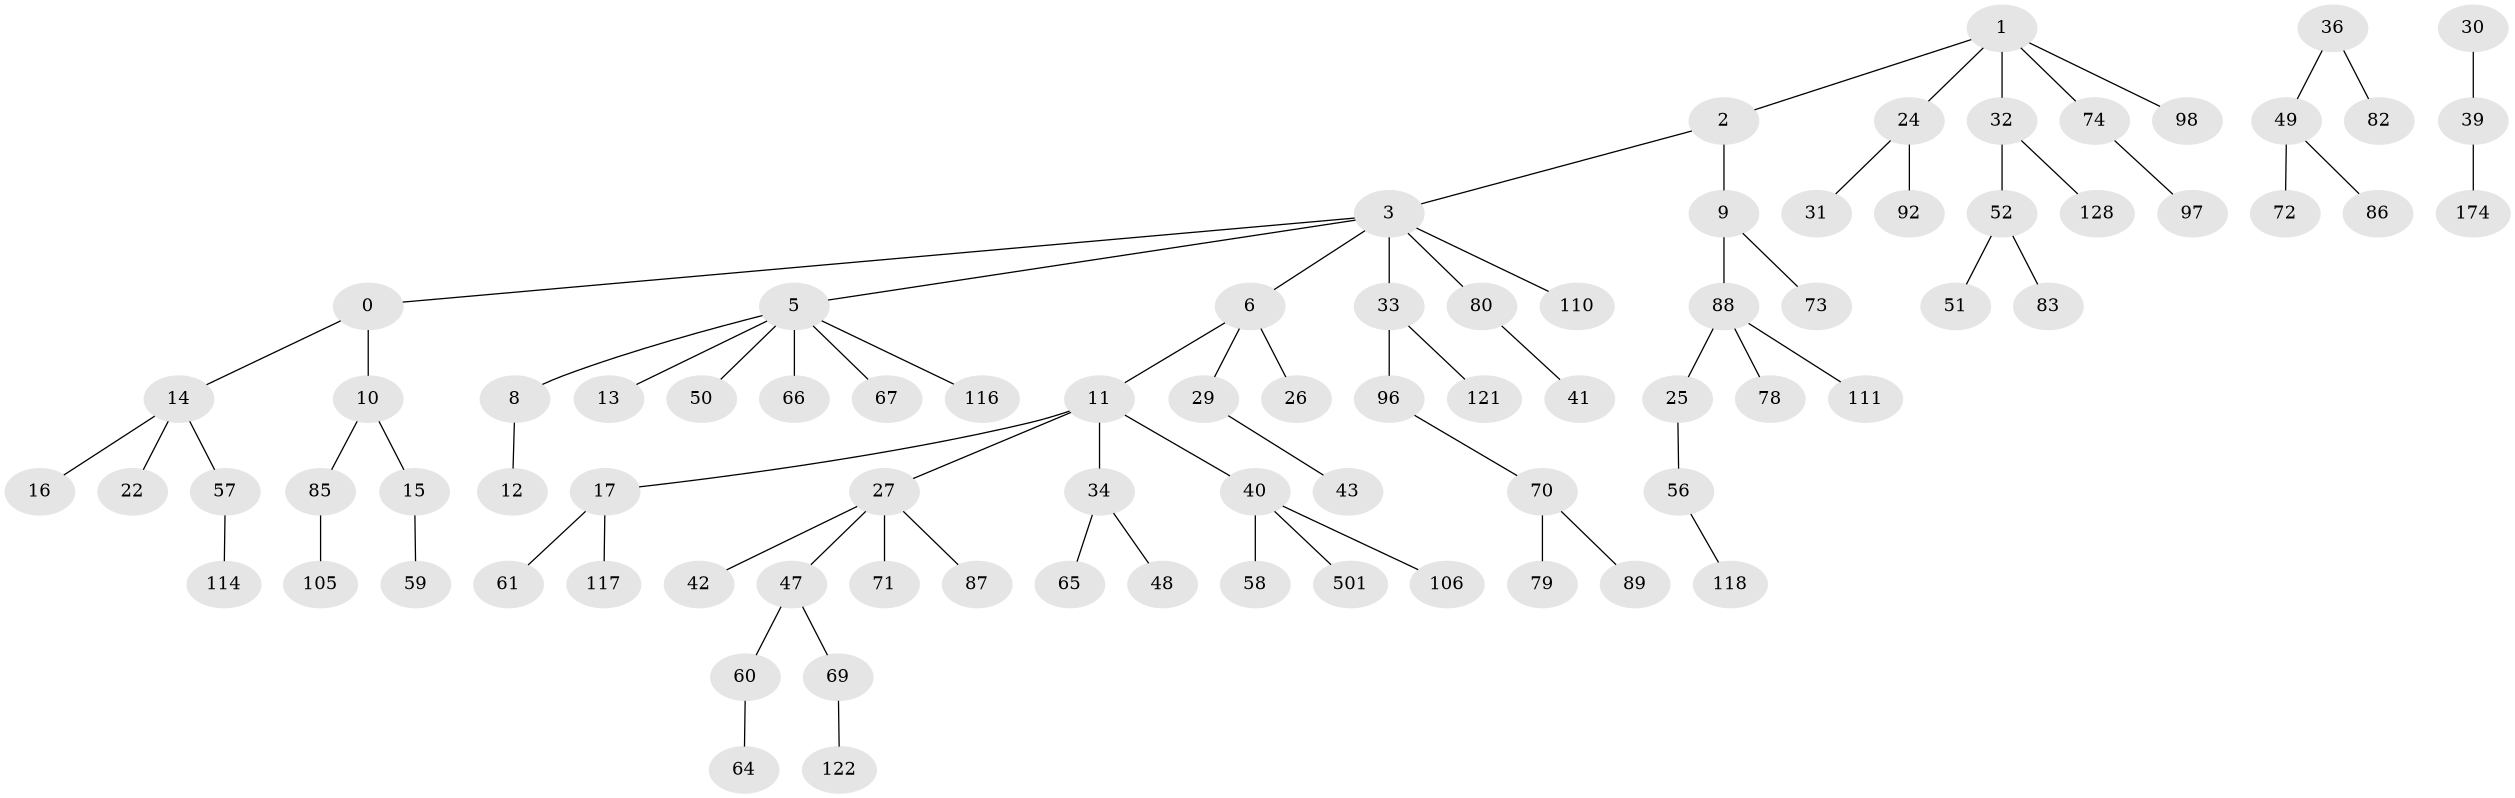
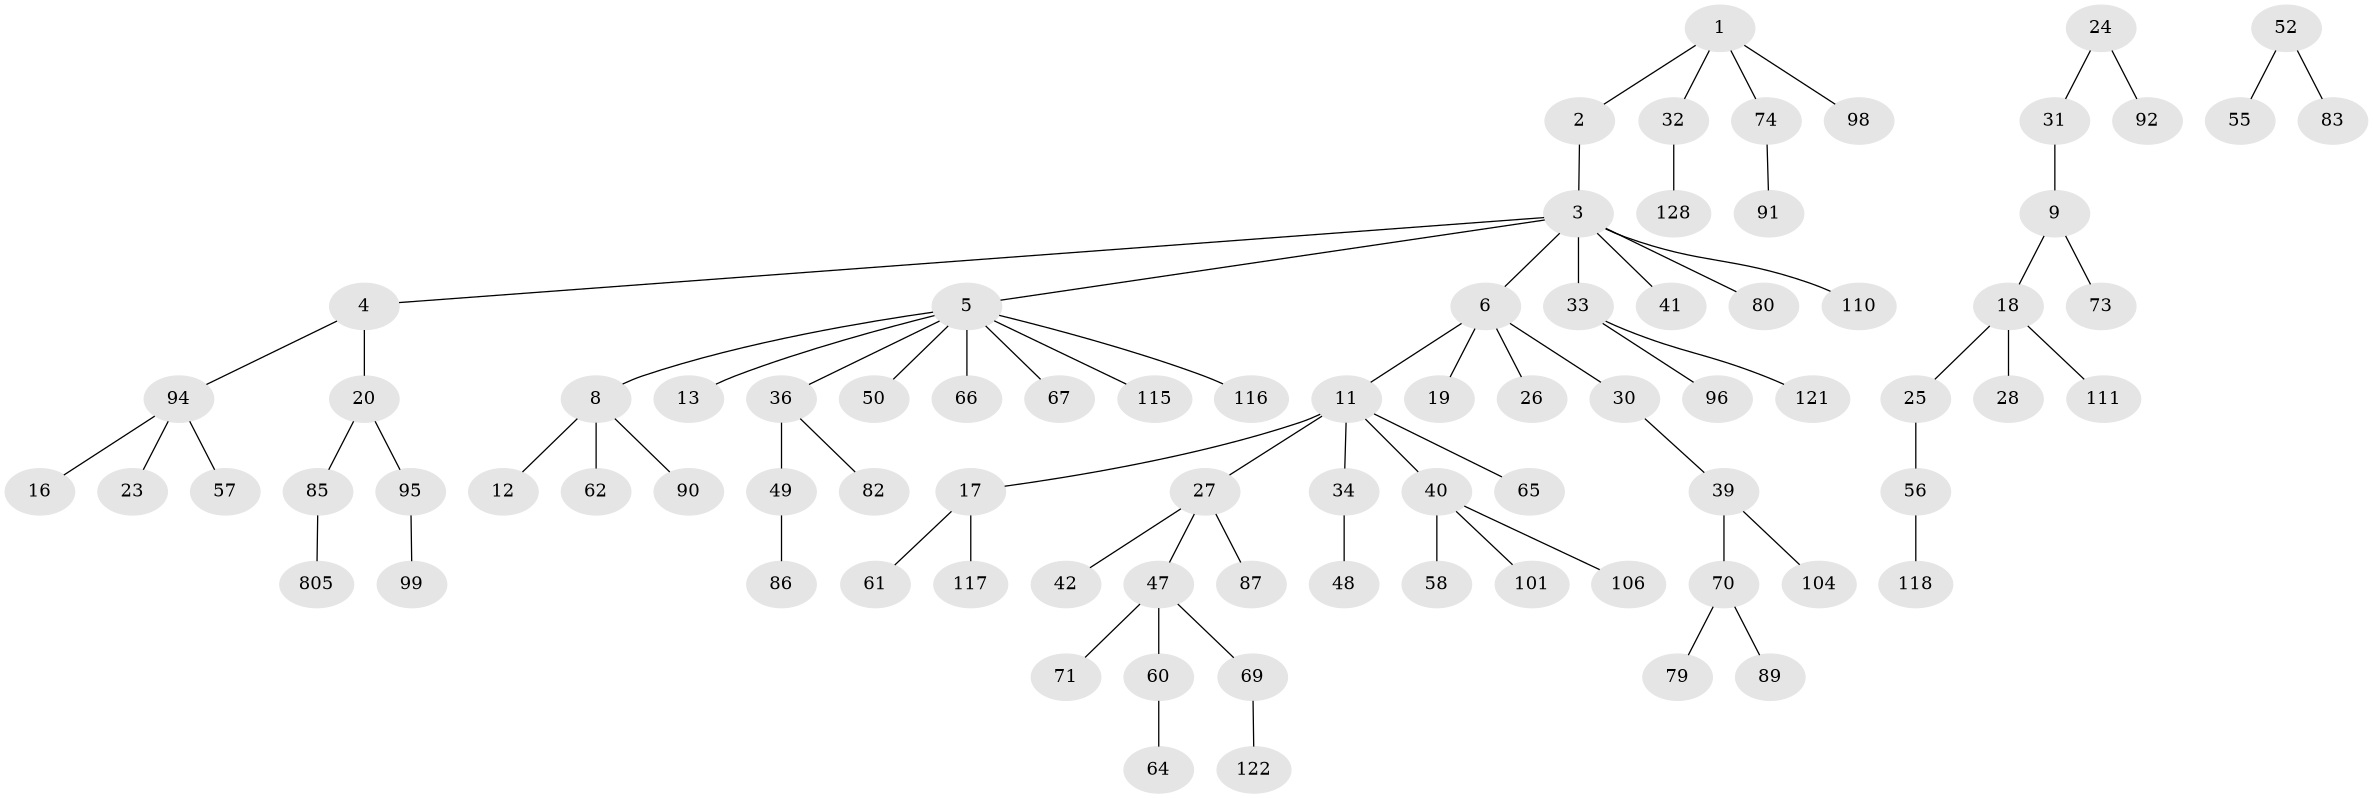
edge "1" -- "24": removed
edge "2" -- "9": now "31" -- "9"
edge "32" -- "52": removed
node "97": label "97" -> "91"
node "72": removed
node "174": label "174" -> "104"
node "0": label "0" -> "4"
node "88": label "88" -> "18"
node "51": label "51" -> "55"
edge "5" -- "36": added
edge "80" -- "41": now "3" -- "41"
edge "6" -- "30": added
node "14": label "14" -> "94"
node "10": label "10" -> "20"
node "115": added
node "29": label "29" -> "19"
node "78": label "78" -> "28"
edge "96" -- "70": now "39" -- "70"
node "22": label "22" -> "23"
node "15": label "15" -> "95"
node "62": added
node "90": added
node "43": removed
edge "27" -- "71": now "47" -- "71"
edge "34" -- "65": now "11" -- "65"
node "114": removed
node "105": label "105" -> "805"
node "59": label "59" -> "99"
node "501": label "501" -> "101"
